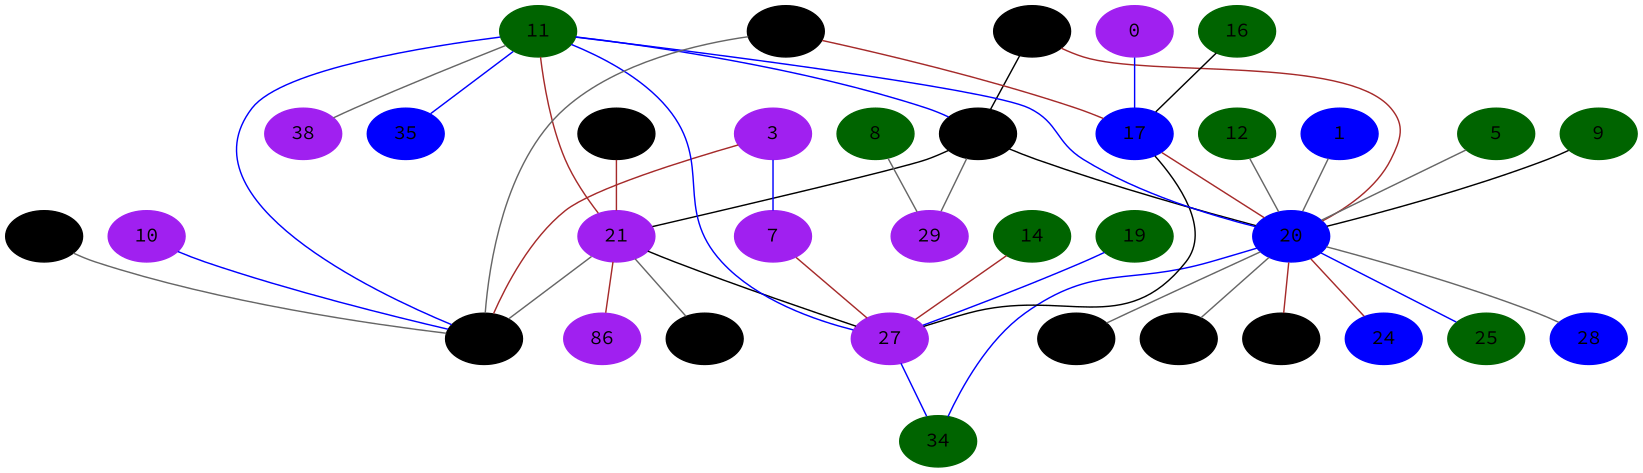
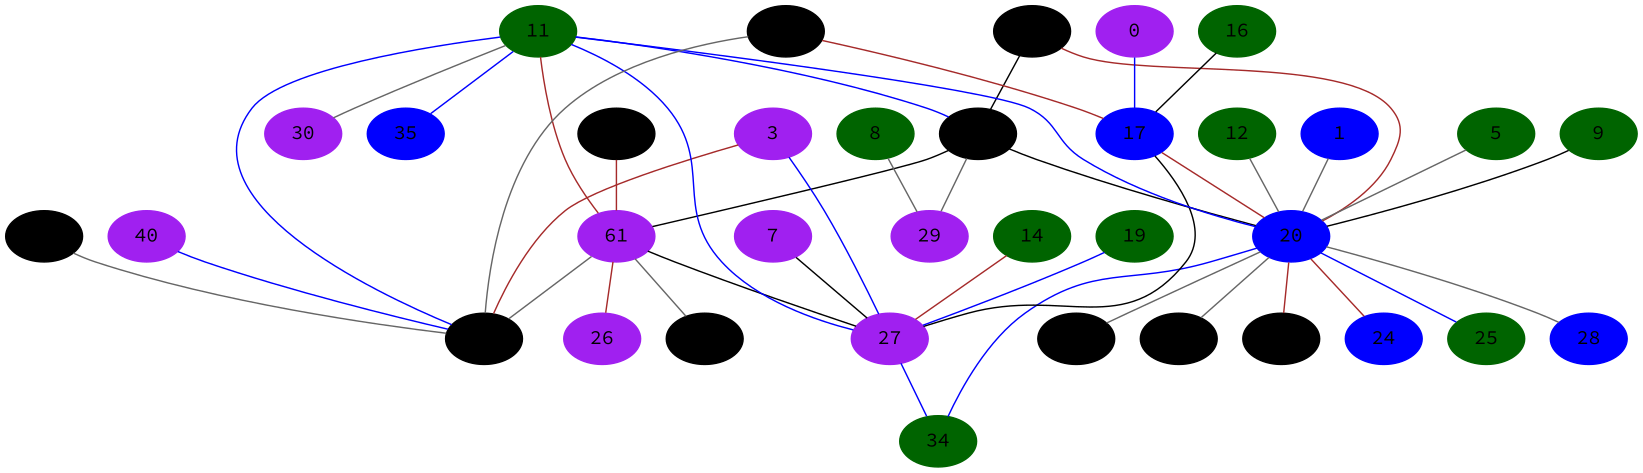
node "38": label "38" -> "30"
edge "3" -- "7": now "3" -- "27"
node "10": label "10" -> "40"
node "21": label "21" -> "61"
edge "7" -- "27": color brown -> black
node "86": label "86" -> "26"
